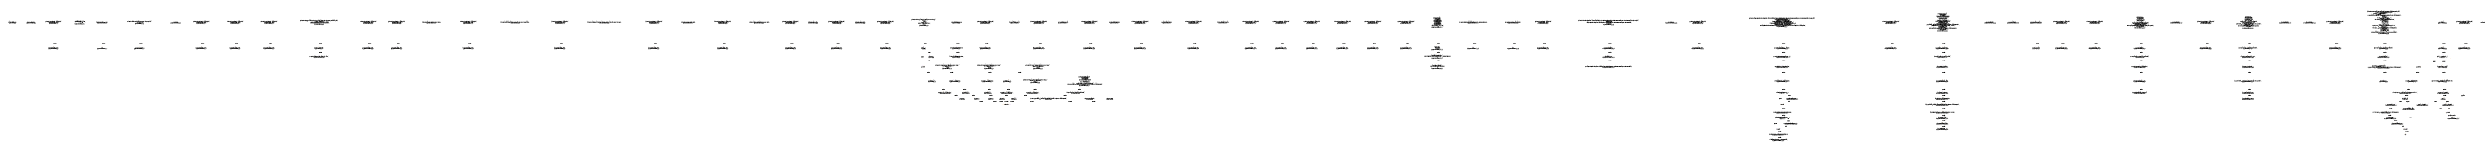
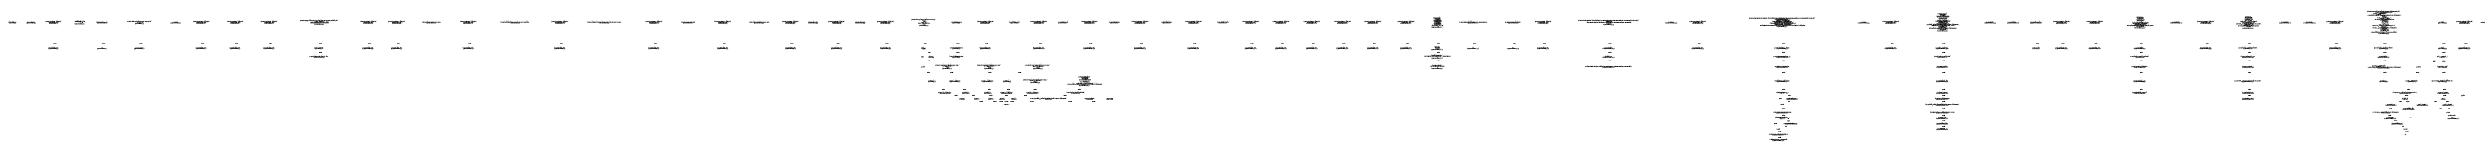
node "165_ onlyOwner 1113-expression_statement-166-166": added
